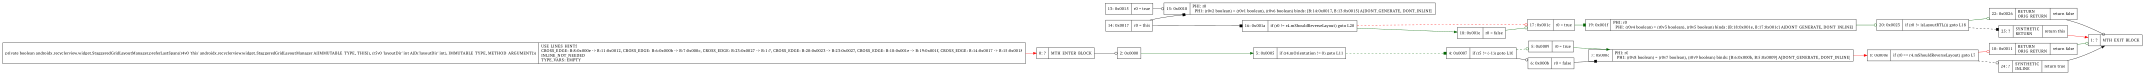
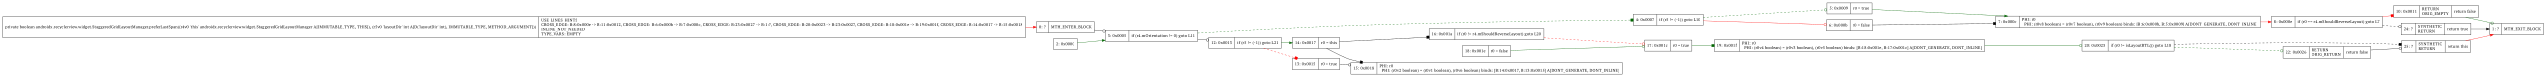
edge "20: 0x0023" -> "22: 0x0026": style solid -> dashed
edge "22: 0x0026" -> "1: ?": now "22: 0x0026" -> "25: ?"
edge "16: 0x001a" -> "18: 0x001e": removed
node "12: 0x0013": added
node "10: 0x0011": text "ORIG_RETURN" -> "ORIG_EMPTY"
edge "8: 0x000e" -> "10: 0x0011": arrowhead odot -> box
edge "0: ?" -> "2: 0x0000": now "0: ?" -> "3: 0x0005"
edge "4: 0x0007" -> "6: 0x000b": color black -> red
node "24: ?": text "INLINE" -> "RETURN"
